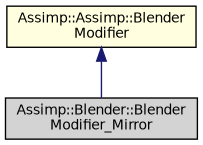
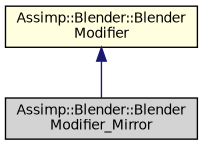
node "Assimp::Assimp::Blender Modifier": label "Assimp::Assimp::Blender Modifier" -> "Assimp::Blender::Blender Modifier"
